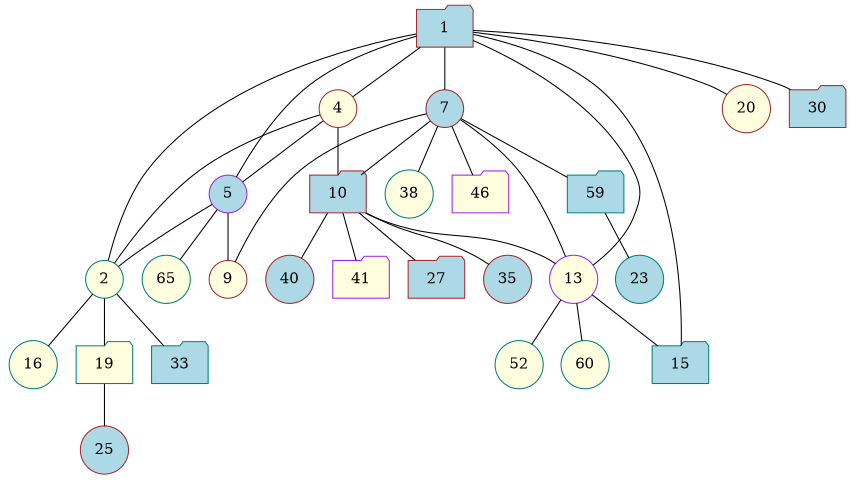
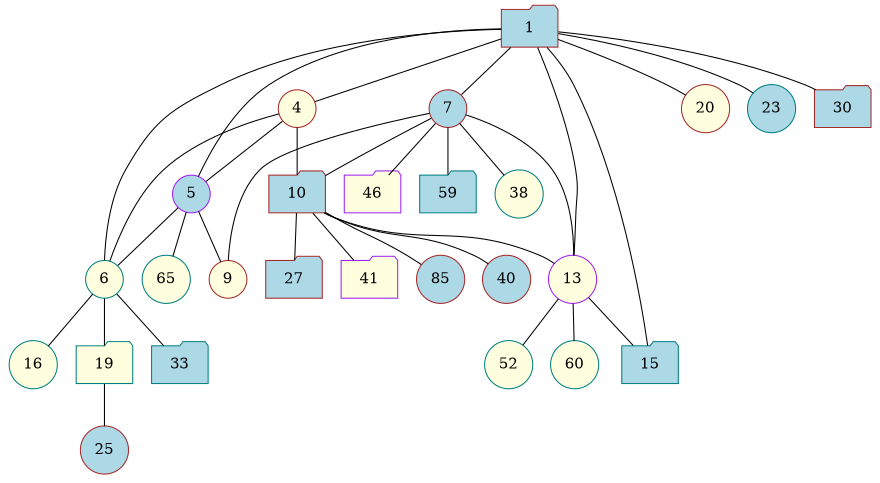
edge "59" -- "23": now "1" -- "23"
node "2": label "2" -> "6"
node "35": label "35" -> "85"
